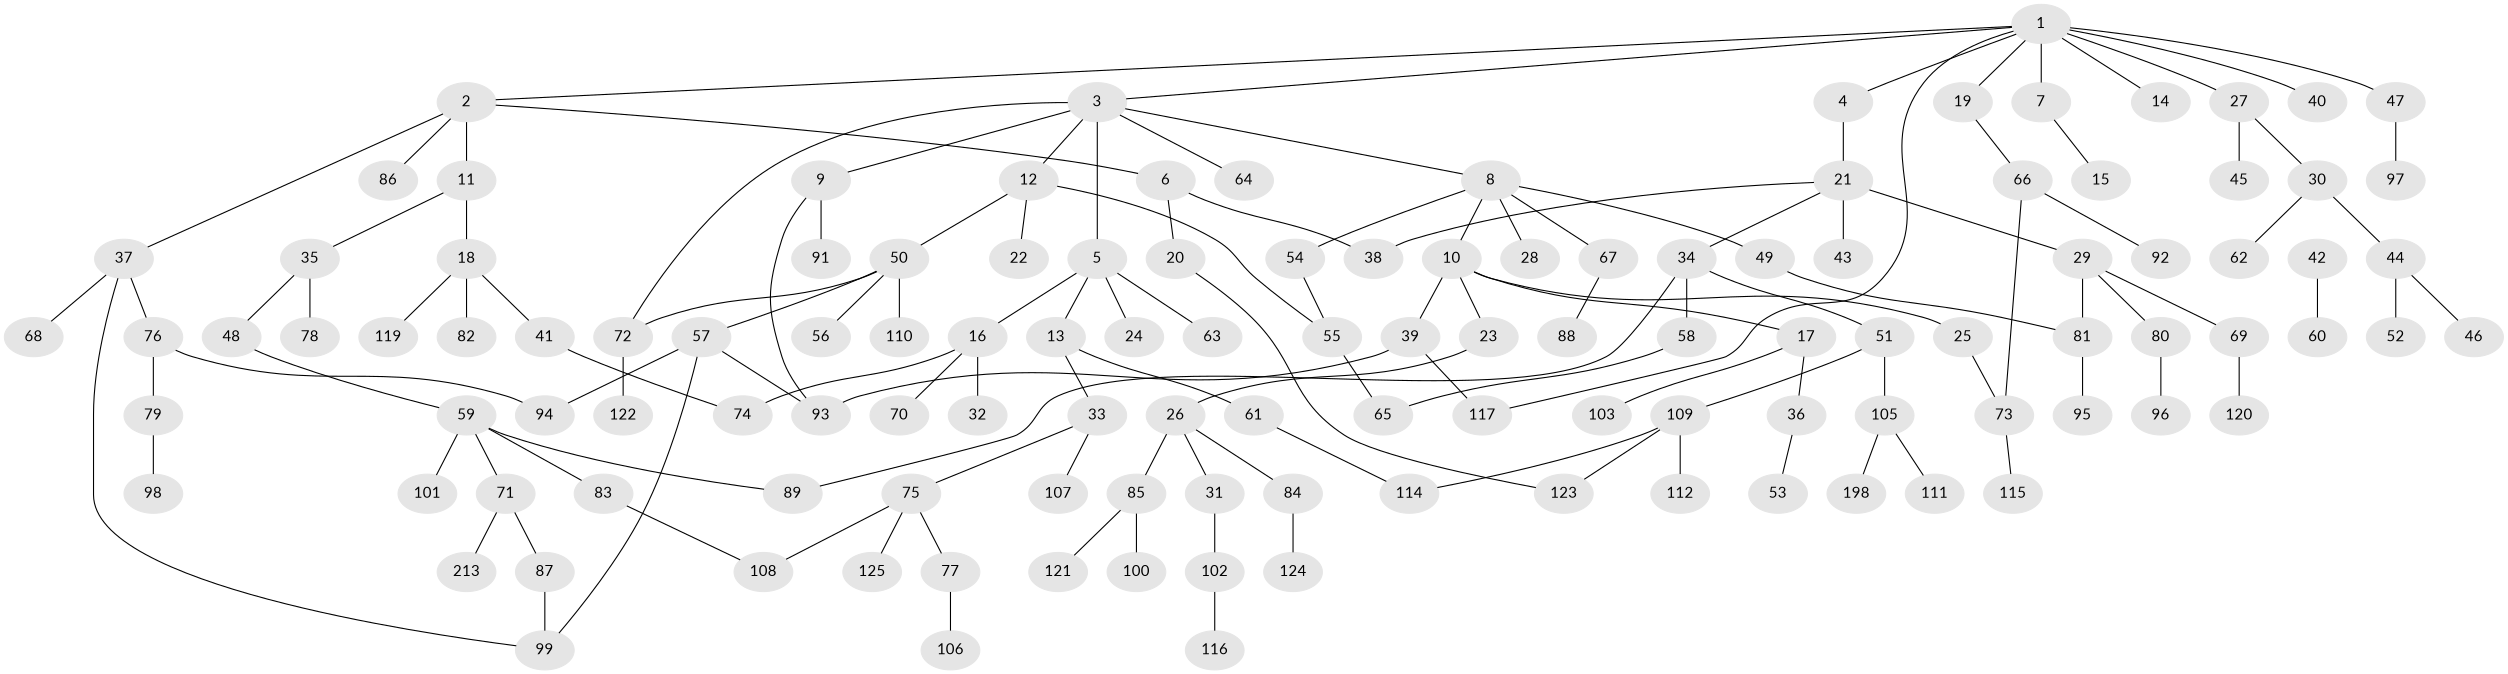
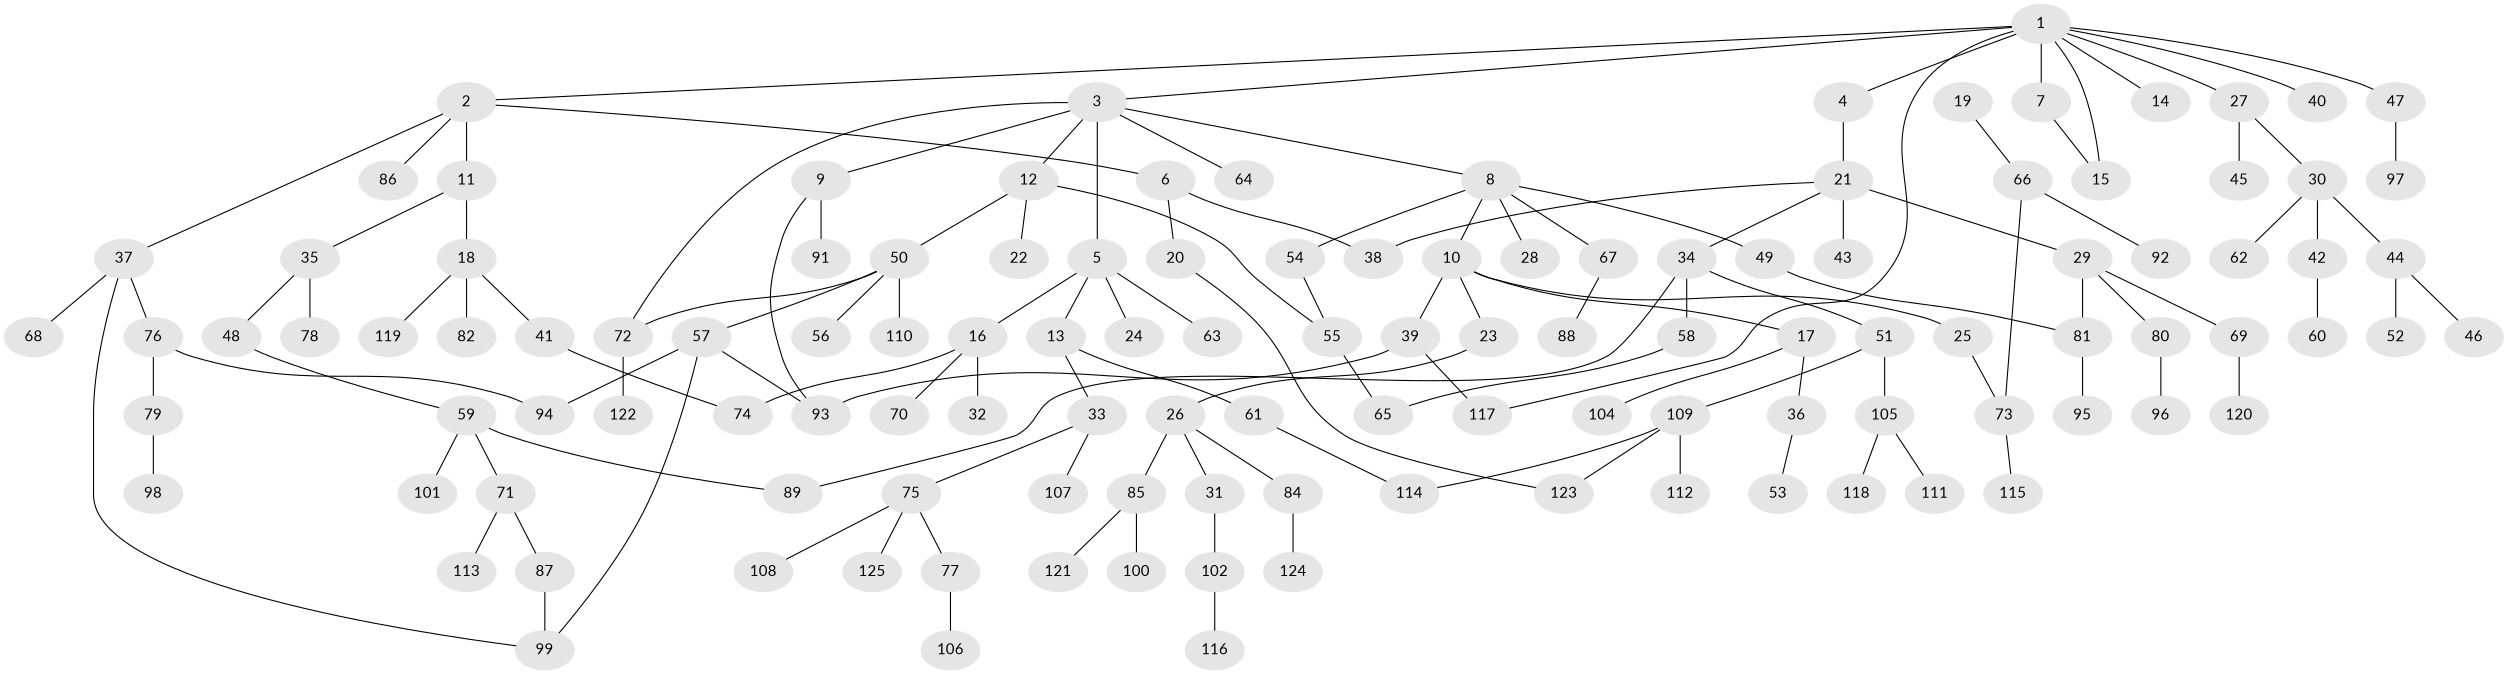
edge "1" -- "19": now "1" -- "15"
edge "30" -- "42": added
node "103": label "103" -> "104"
node "83": removed
node "198": label "198" -> "118"
node "213": label "213" -> "113"
